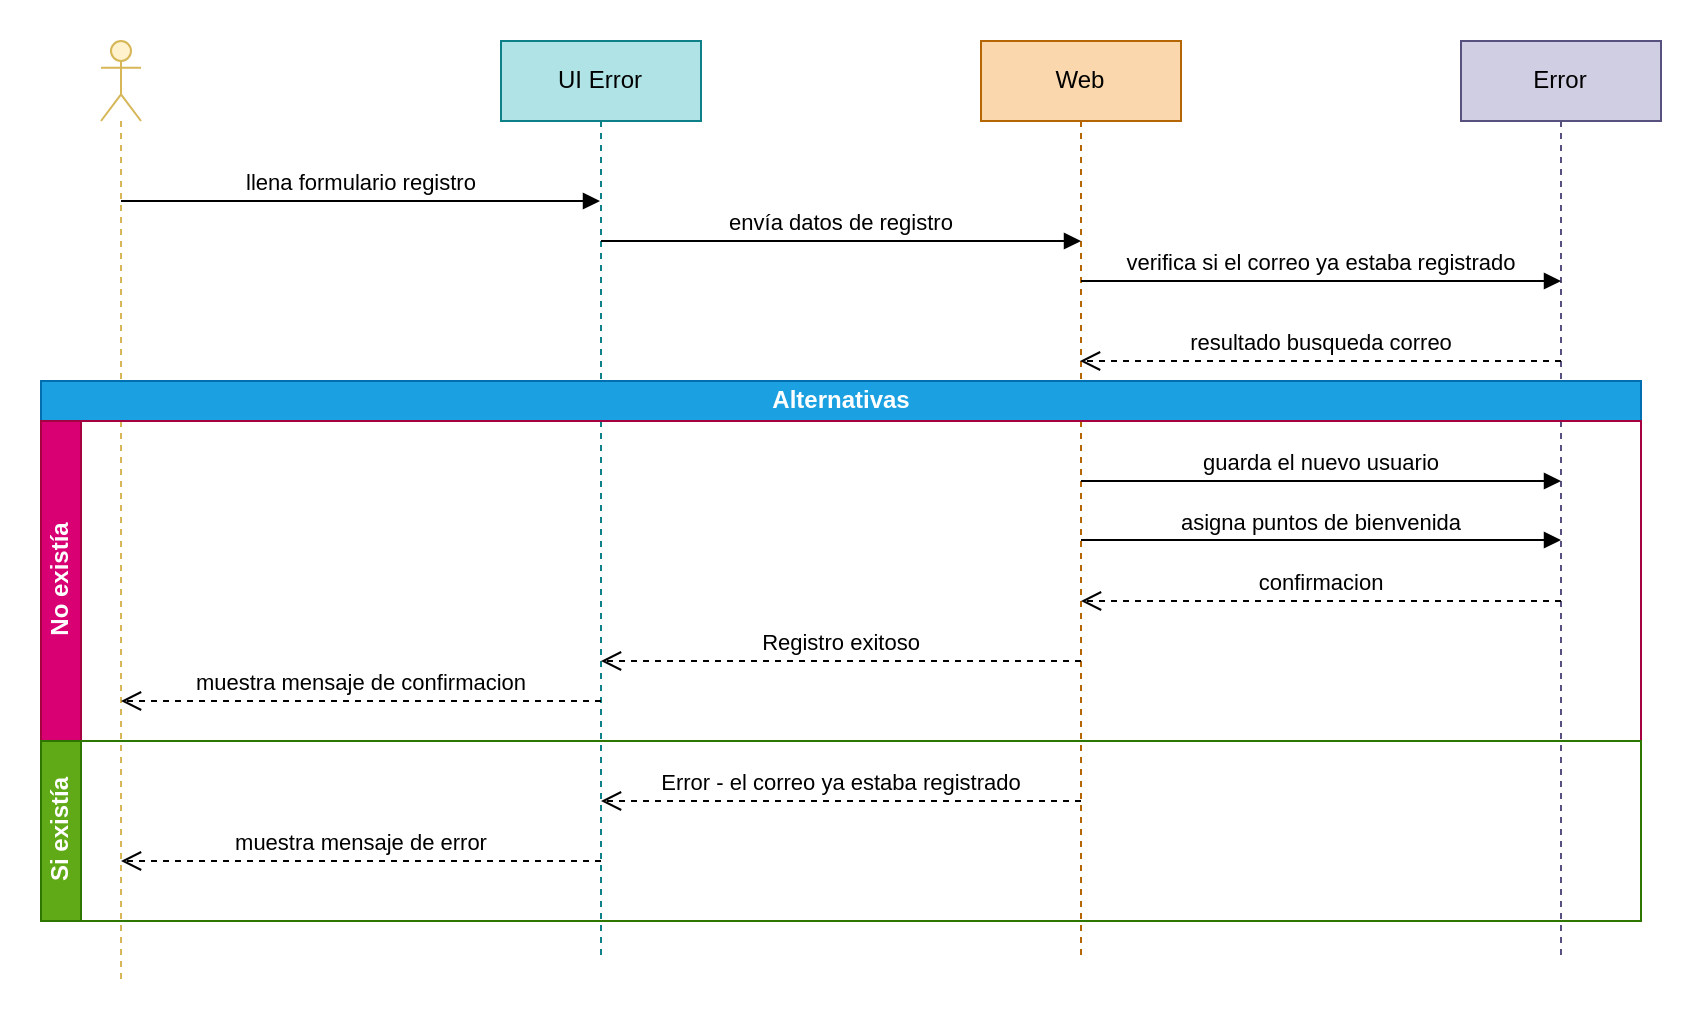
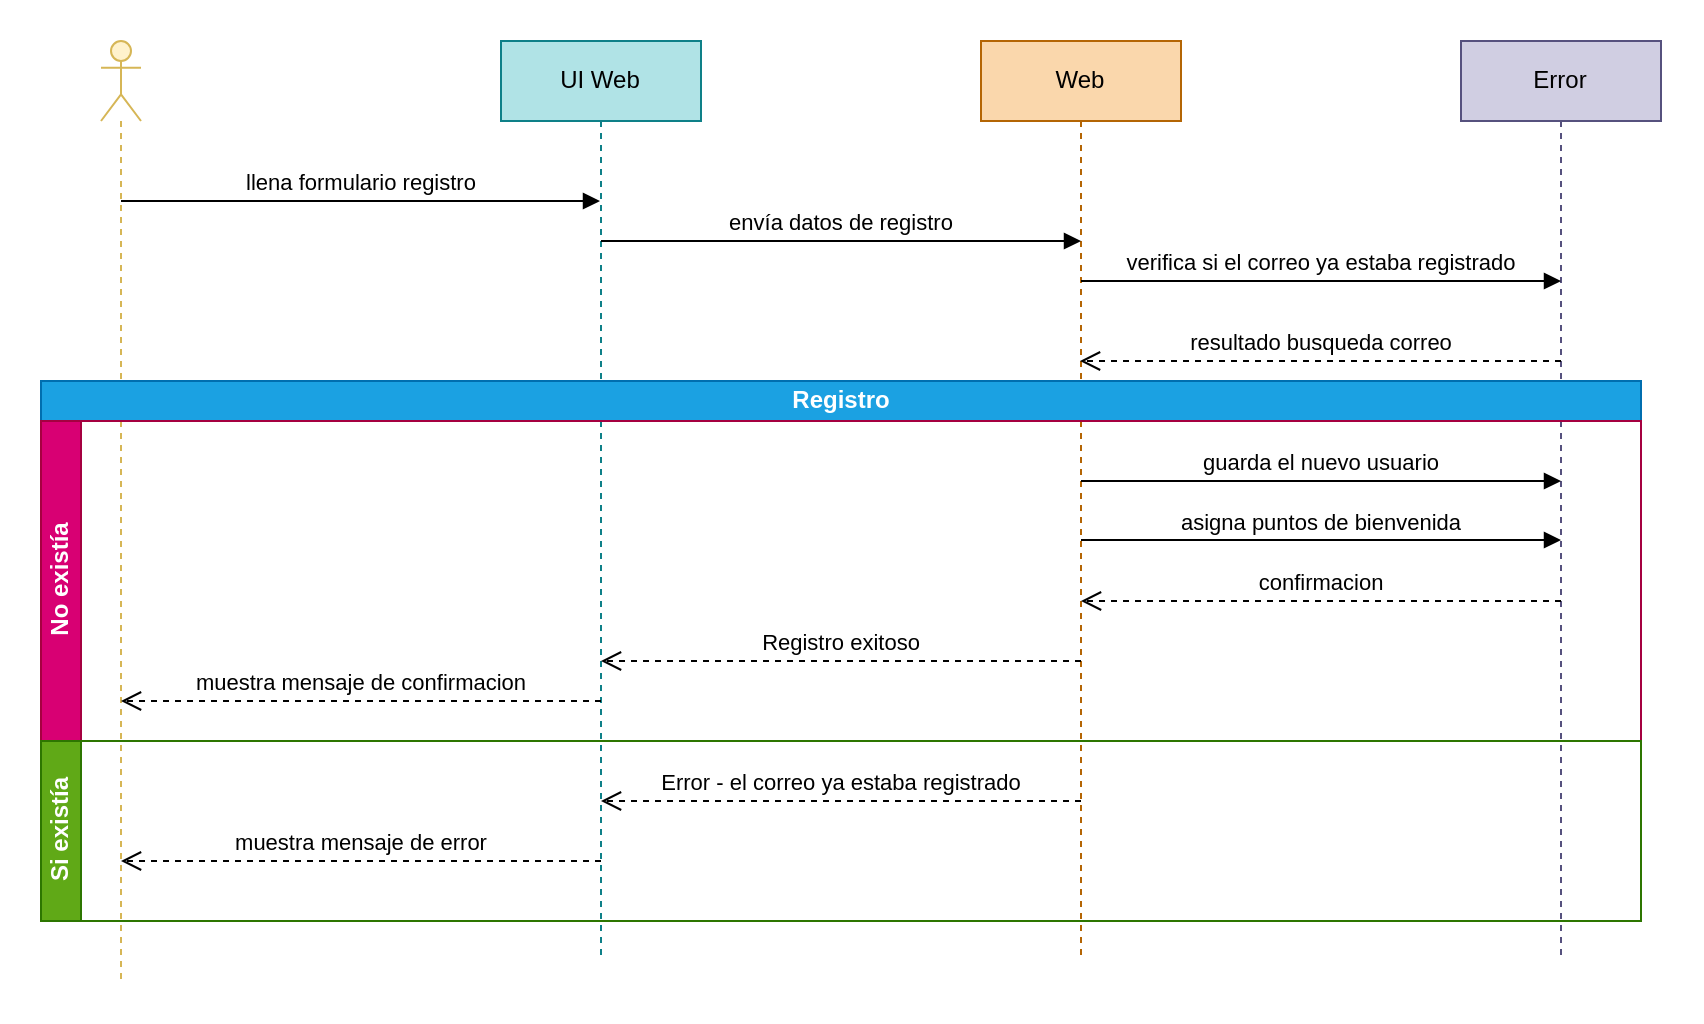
node "UI Error": label "UI Error" -> "UI Web"
node "Alternativas": label "Alternativas" -> "Registro"
